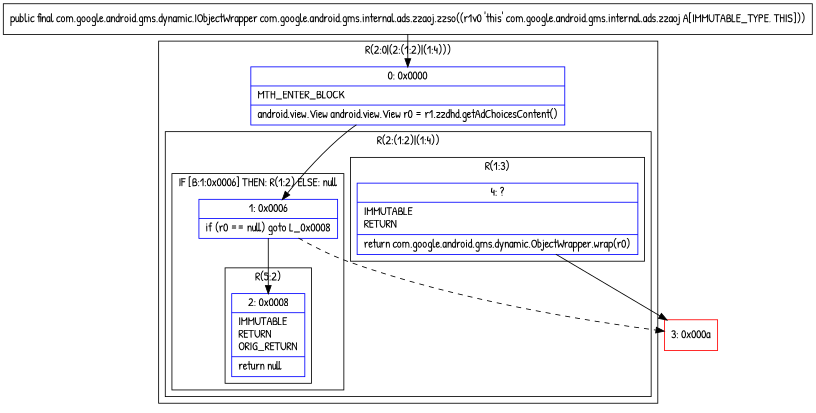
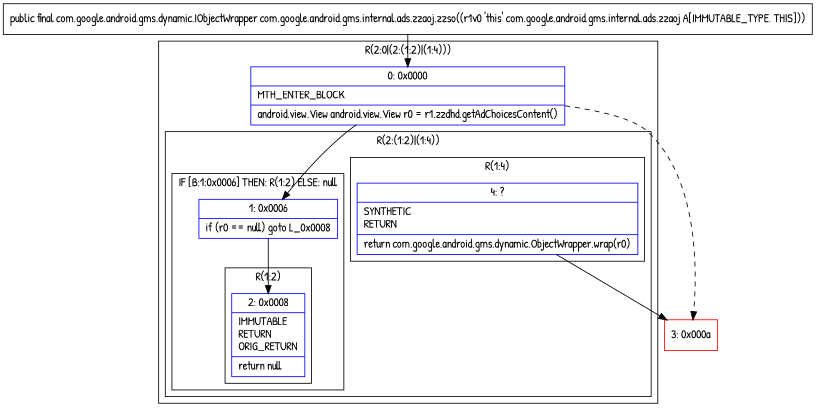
cluster "R(1:3)": label "R(1:3)" -> "R(1:4)"
node "4: ?": text "IMMUTABLE" -> "SYNTHETIC"
cluster "R(5:2)": label "R(5:2)" -> "R(1:2)"
edge "1: 0x0006" -> "3: 0x000a": now "0: 0x0000" -> "3: 0x000a"
